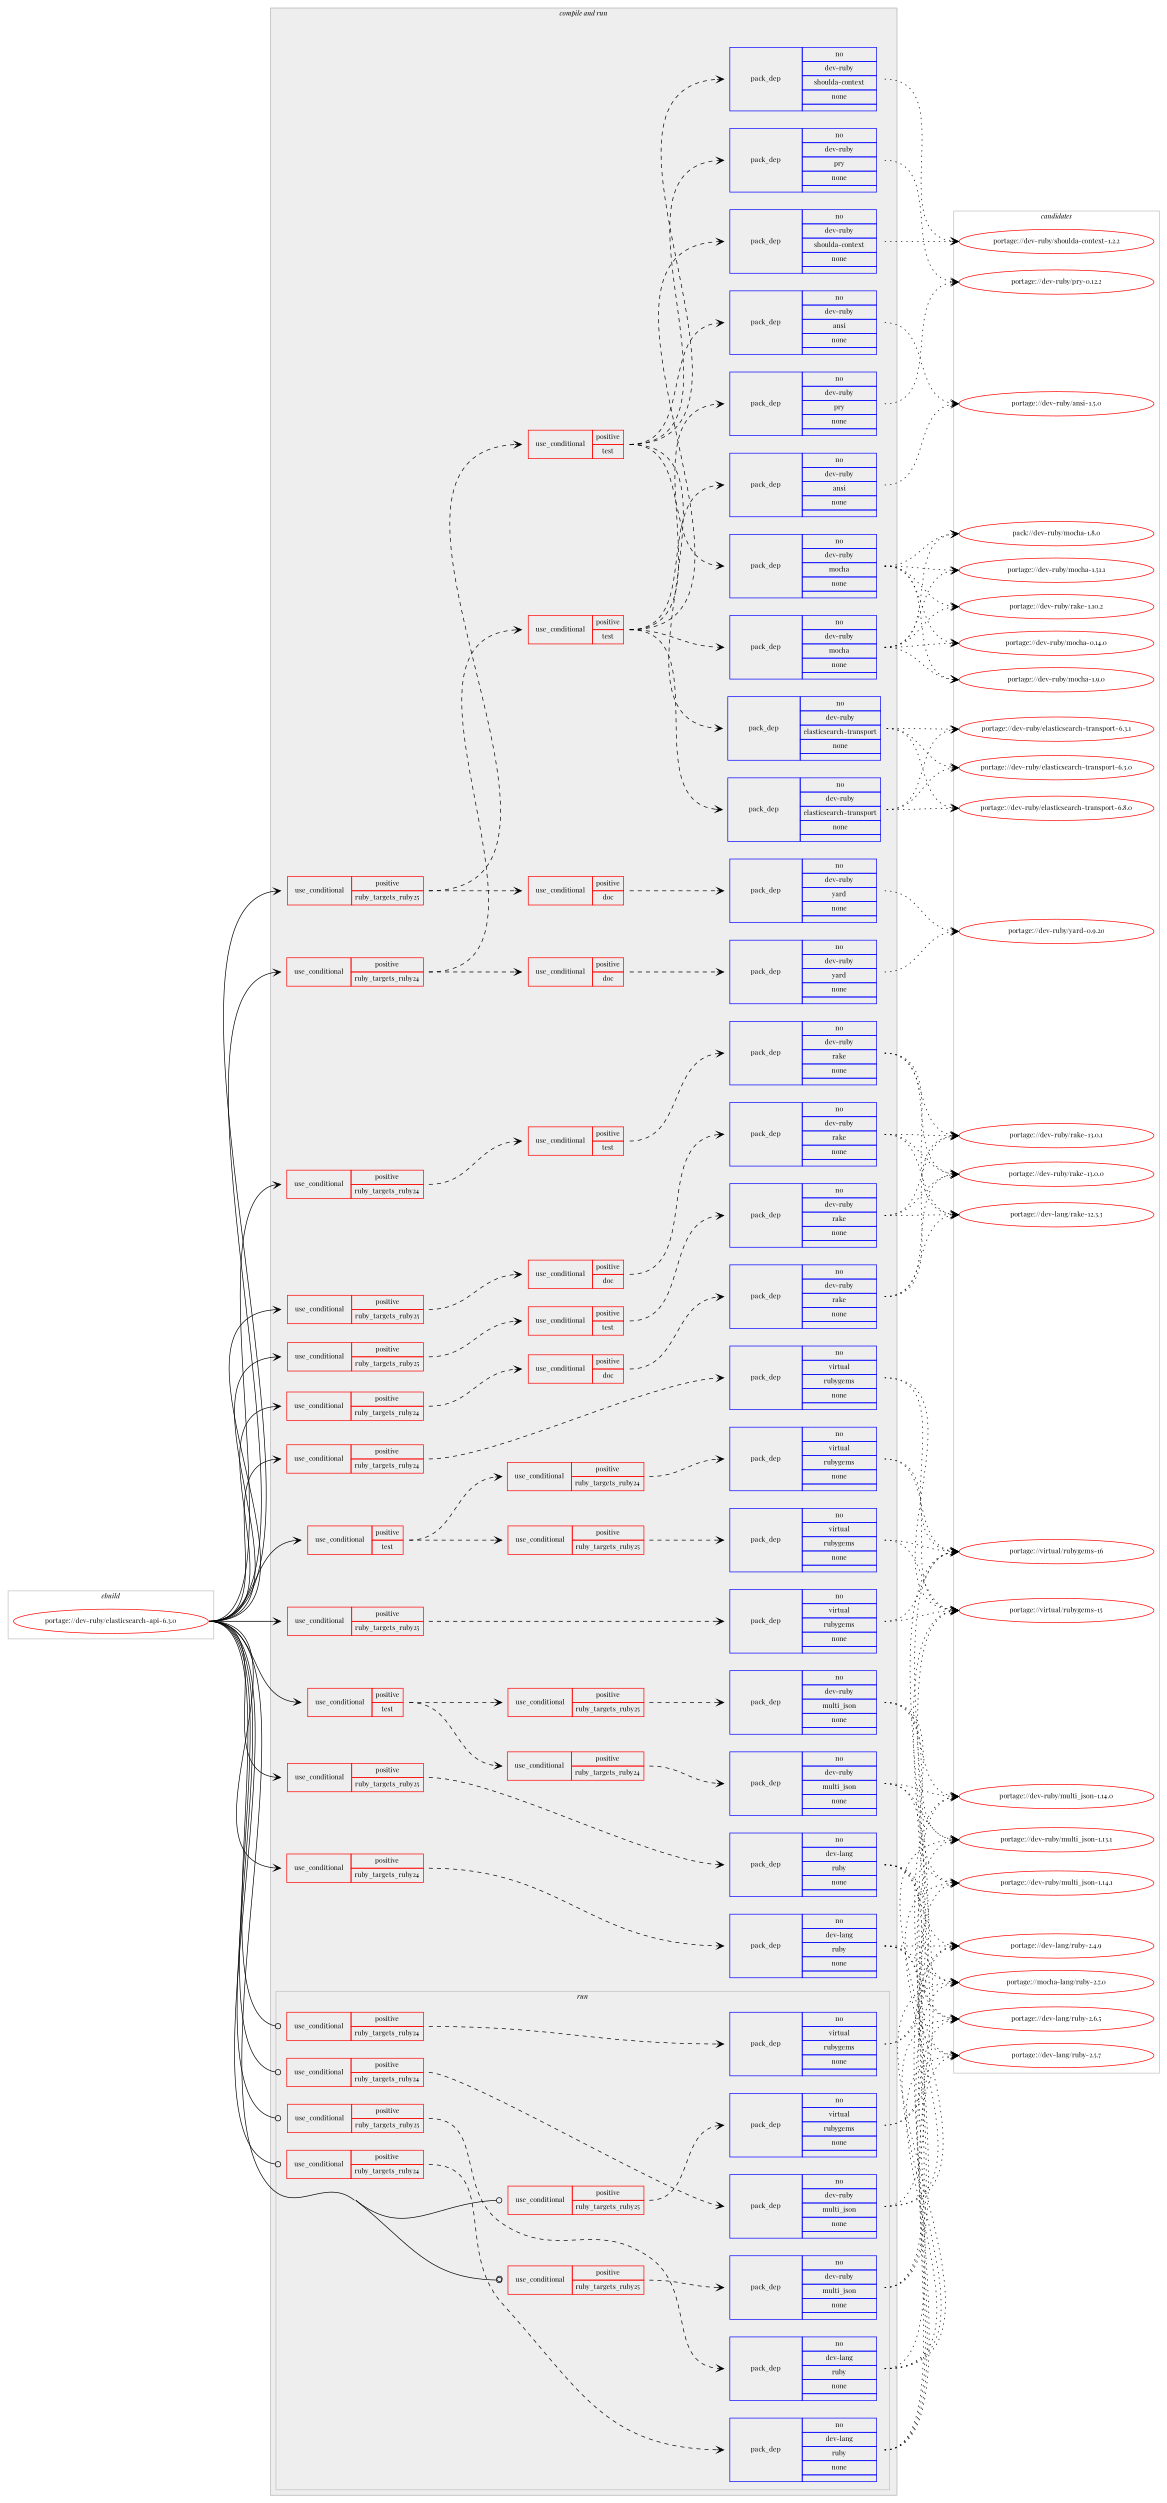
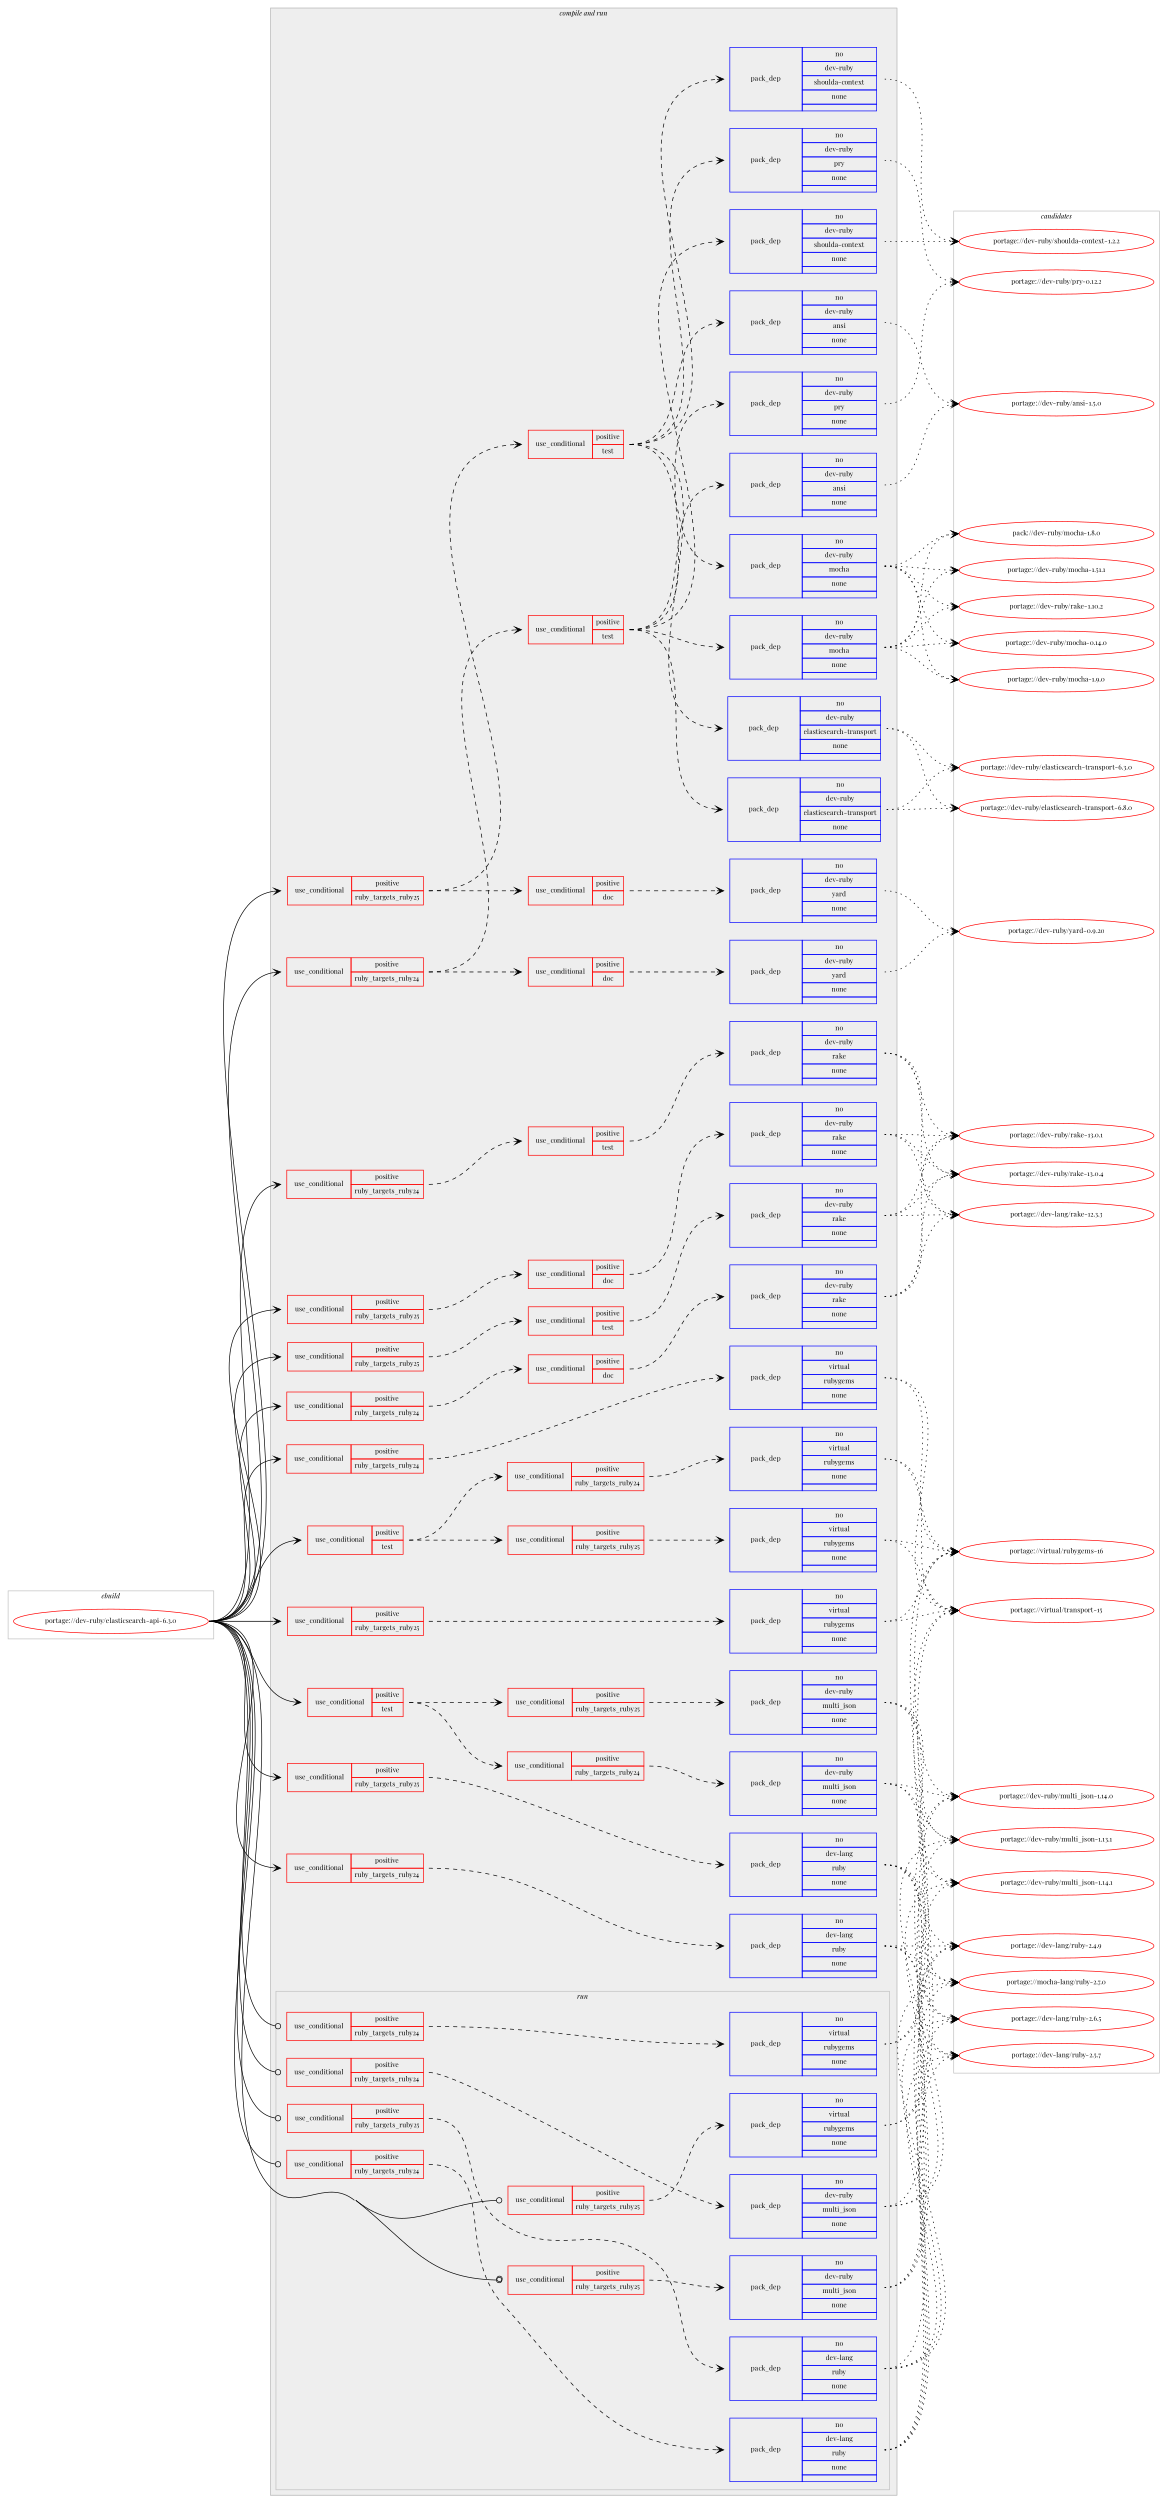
node "portage://dev-ruby/elasticsearch-transport-6.3.1": removed
node "portage://dev-ruby/rake-13.0.0": label "portage://dev-ruby/rake-13.0.0" -> "portage://dev-ruby/rake-13.0.4"
node "portage://virtual/rubygems-15": label "portage://virtual/rubygems-15" -> "portage://virtual/transport-15"
